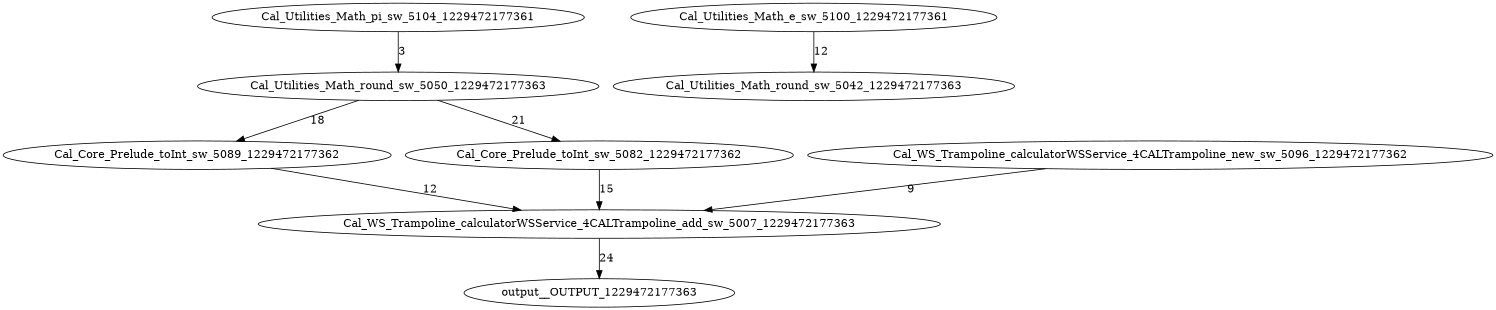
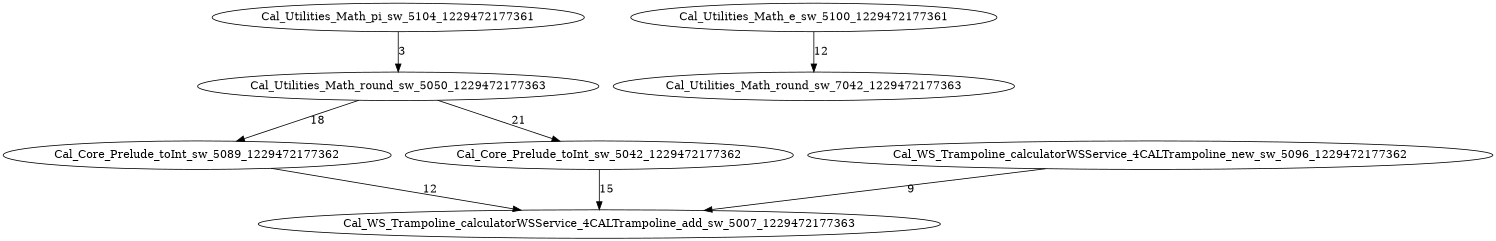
node "Cal_Utilities_Math_round_sw_5042_1229472177363": label "Cal_Utilities_Math_round_sw_5042_1229472177363" -> "Cal_Utilities_Math_round_sw_7042_1229472177363"
node "Cal_Core_Prelude_toInt_sw_5082_1229472177362": label "Cal_Core_Prelude_toInt_sw_5082_1229472177362" -> "Cal_Core_Prelude_toInt_sw_5042_1229472177362"
node "output__OUTPUT_1229472177363": removed
